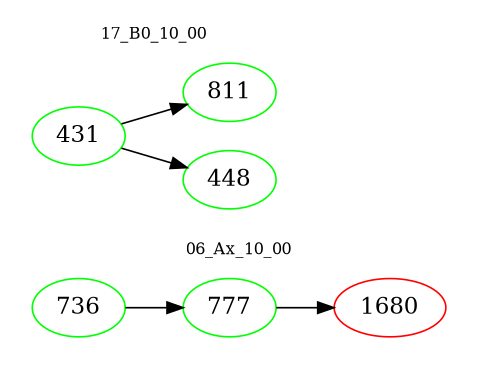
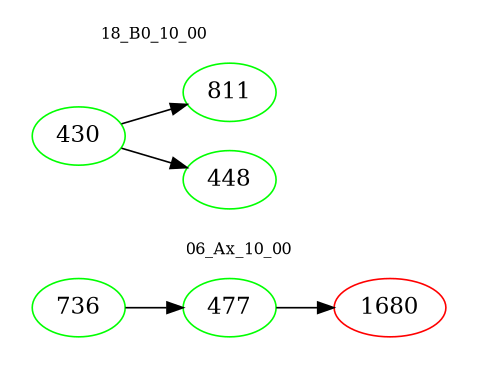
cluster "17_B0_10_00": label "17_B0_10_00" -> "18_B0_10_00"
node "431": label "431" -> "430"
node "777": label "777" -> "477"
